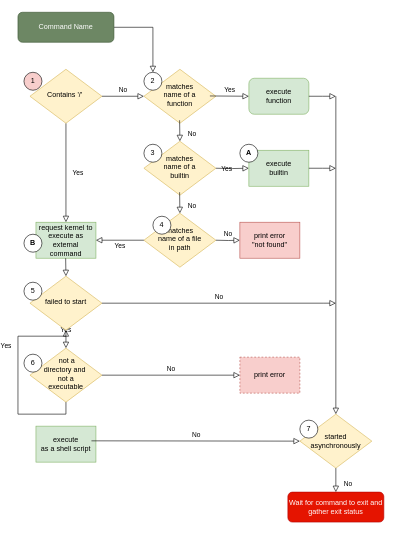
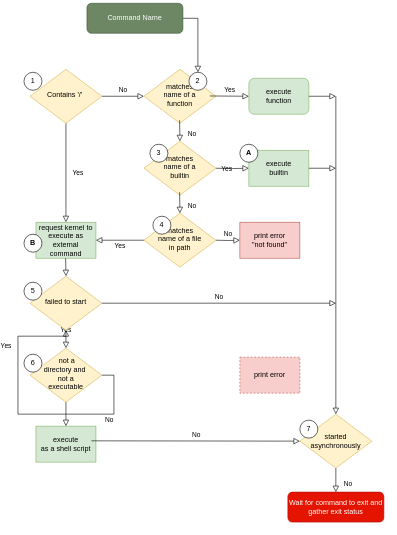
node "Command Name": moved (66, 27) -> (135, 18)
node "1": fillcolor #f8cecc -> #ffffff
node "2": moved (153, 81) -> (198, 81)
node "3": moved (153, 153) -> (159, 153)
edge "not a directory and not a executable" -> "print error": now "not a directory and not a executable" -> "execute as a shell script"
